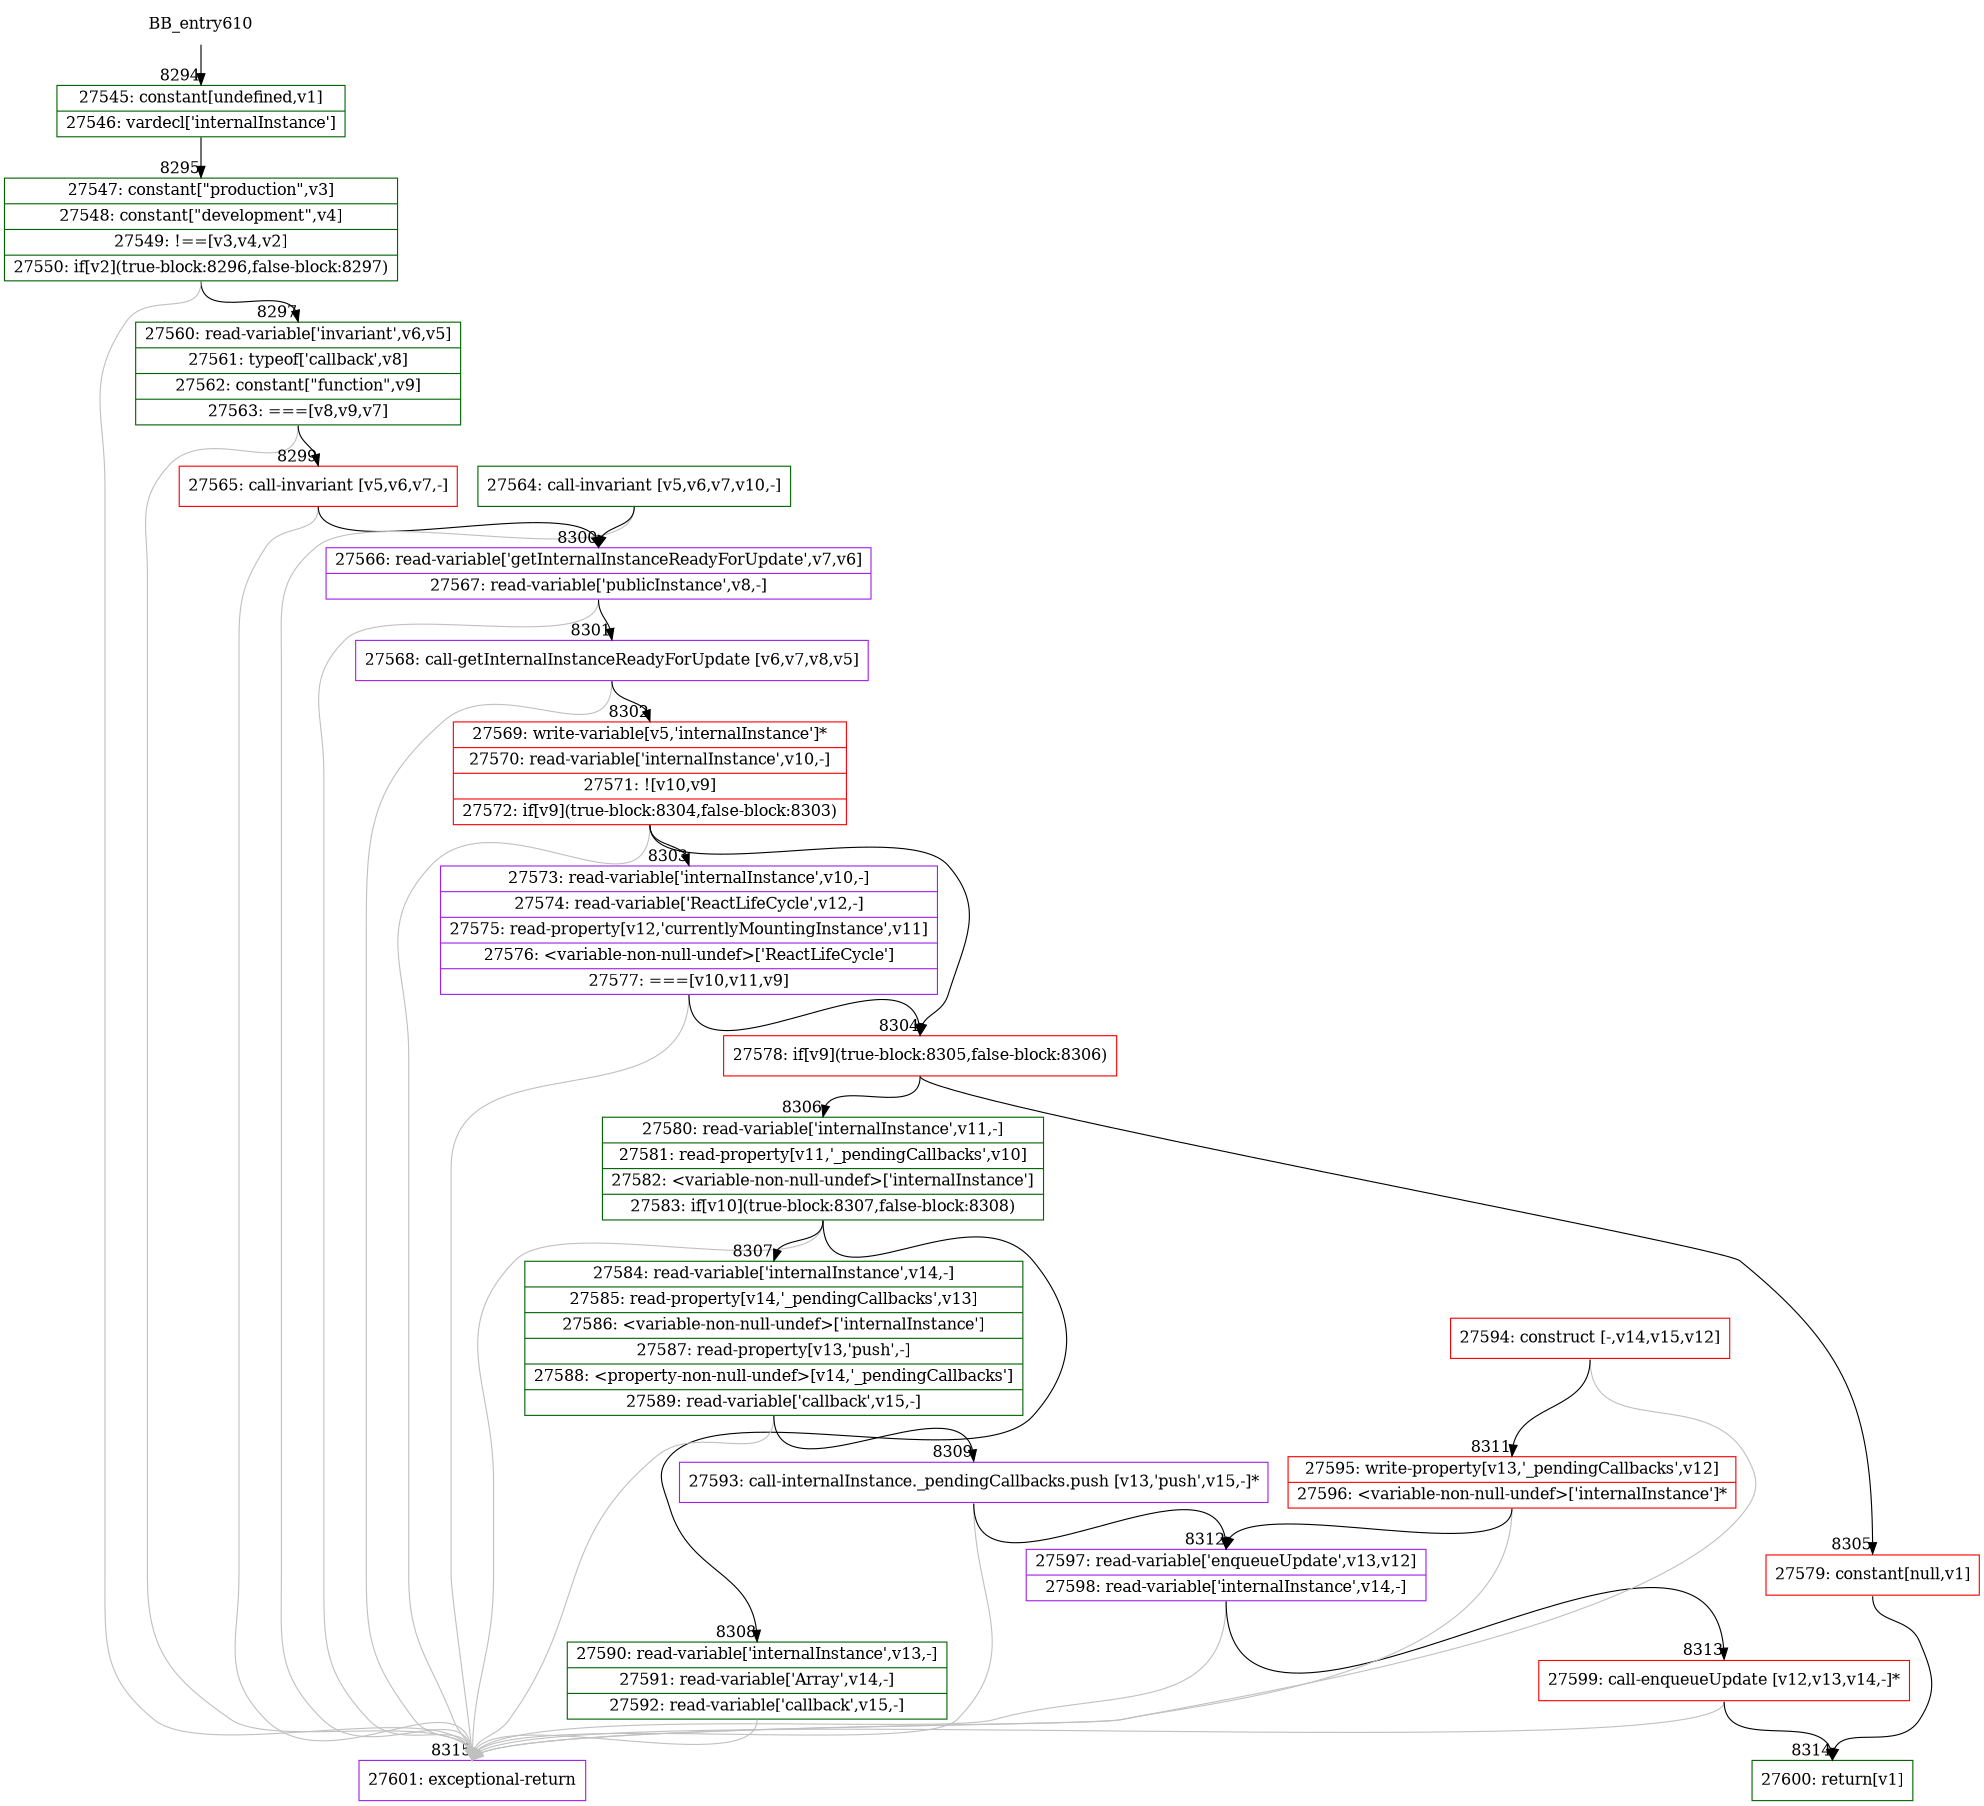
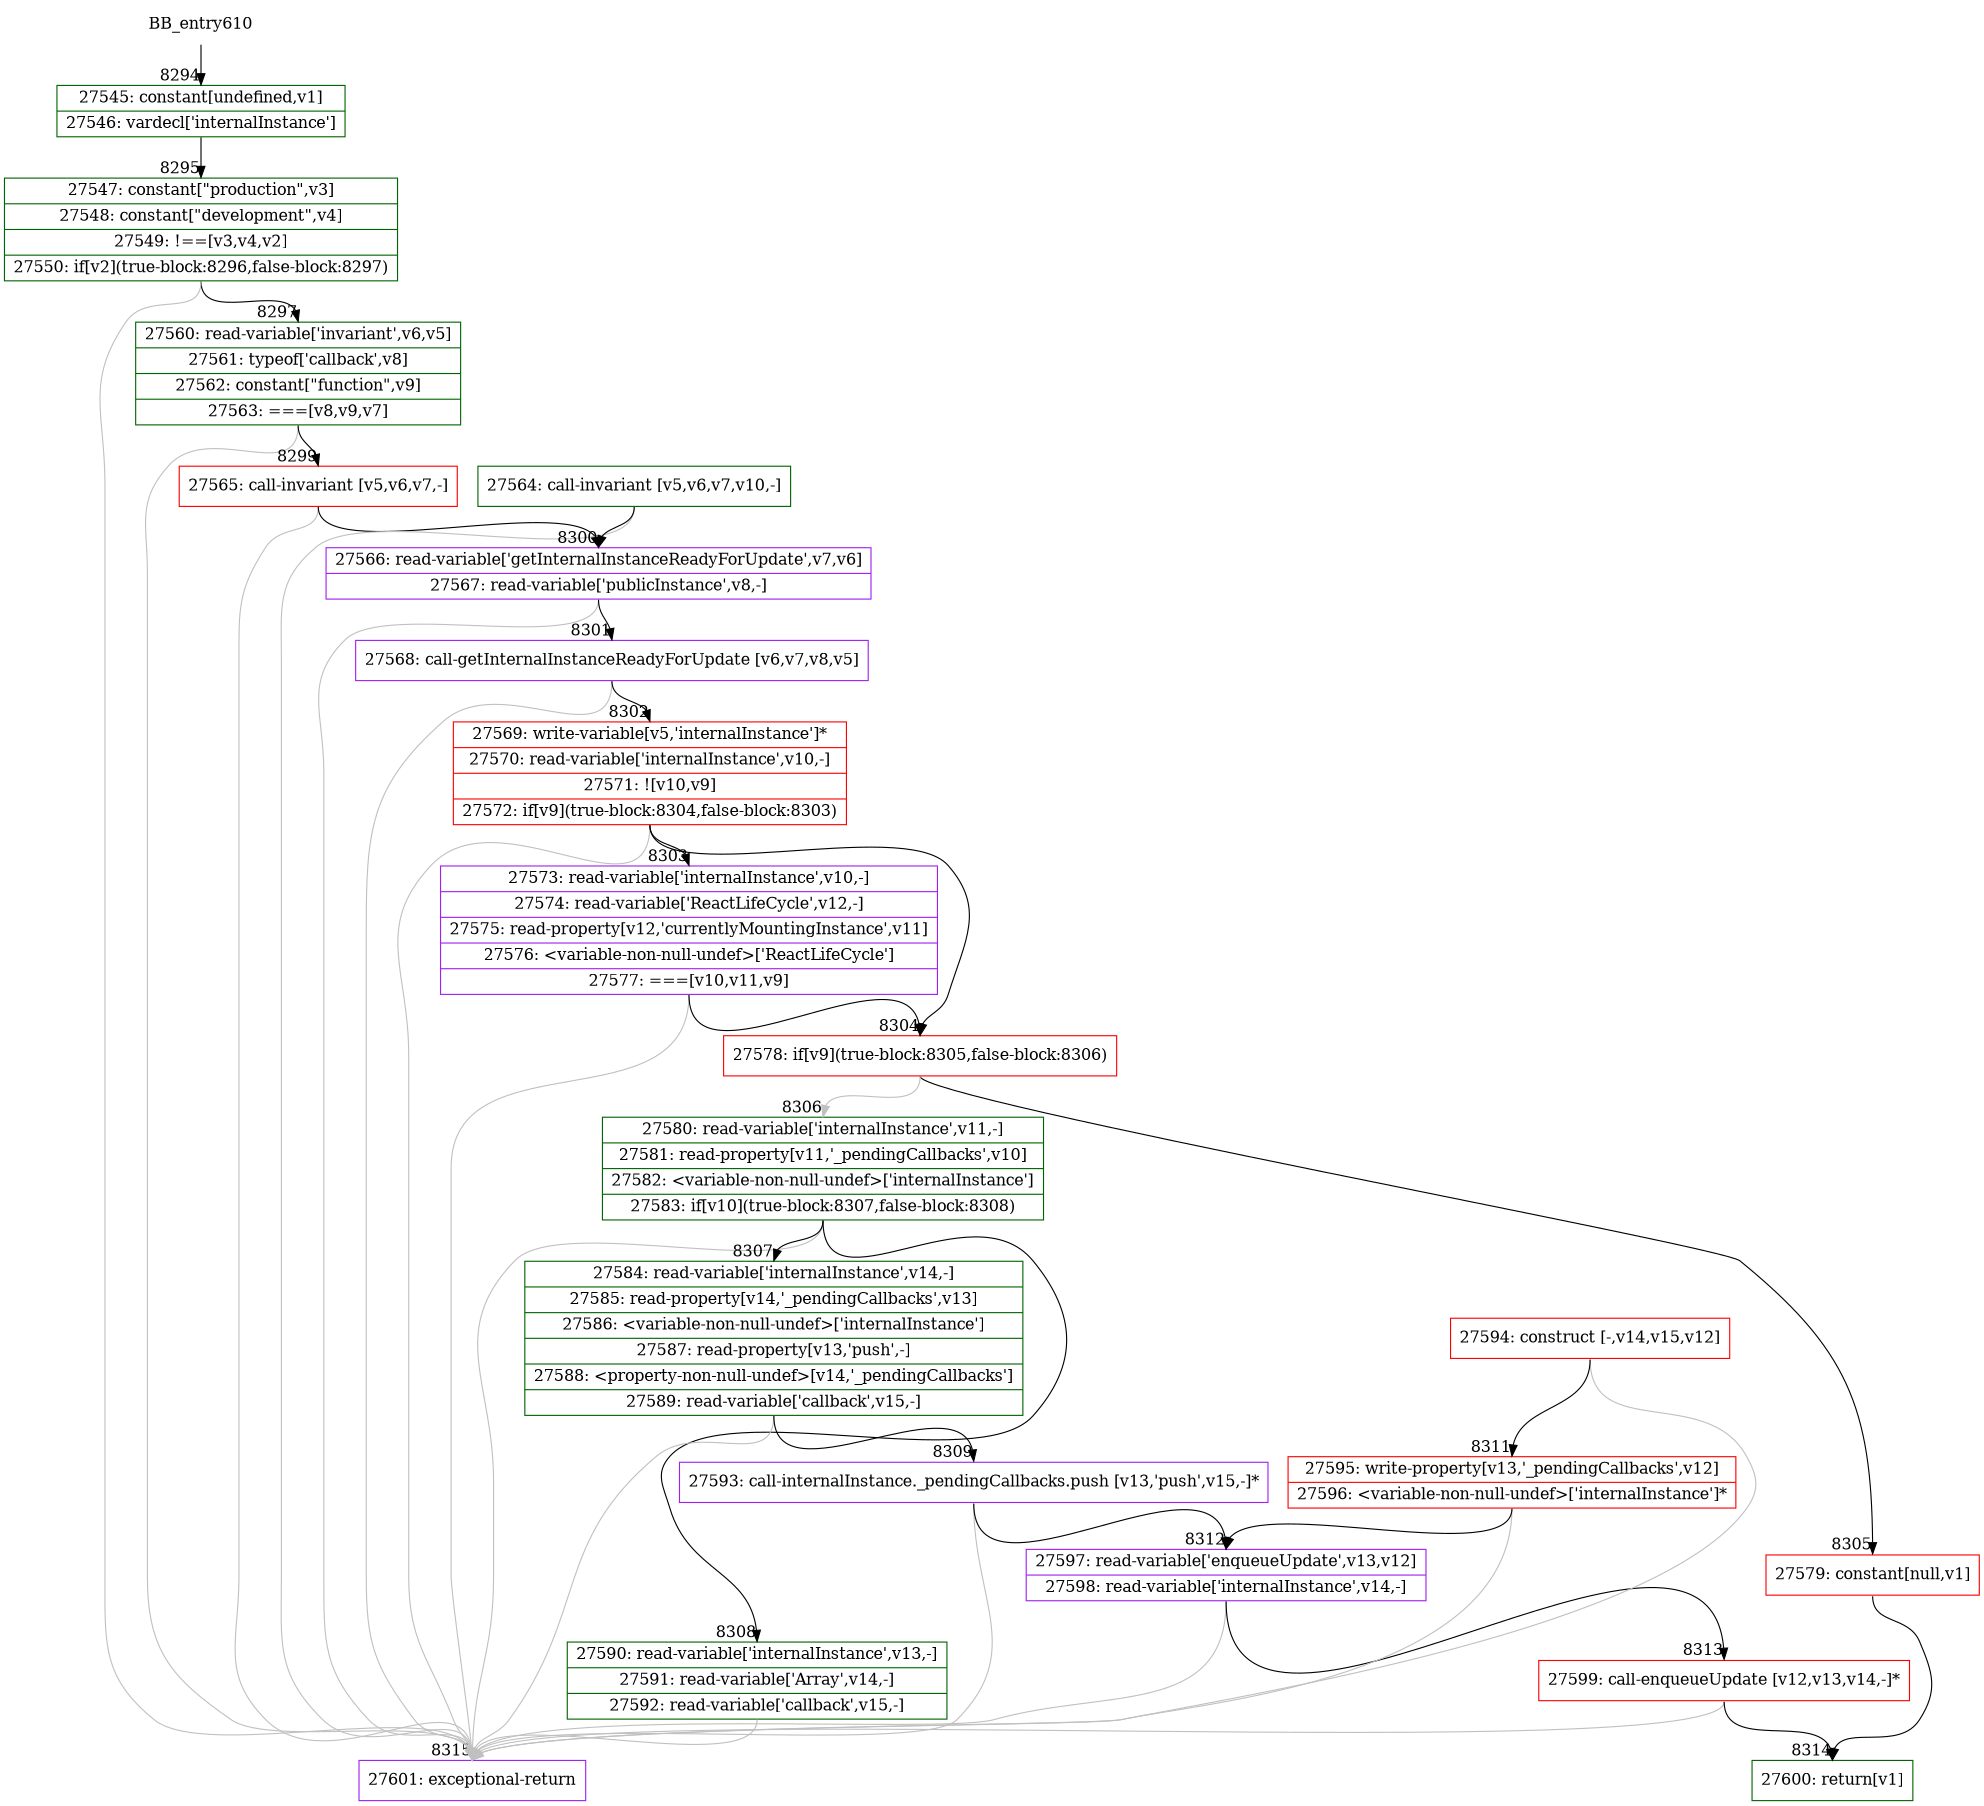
edge "27578: if[v9](true-block:8305,false-block:8306)" -> "27580: read-variable['internalInstance',v11,-]": color black -> gray
